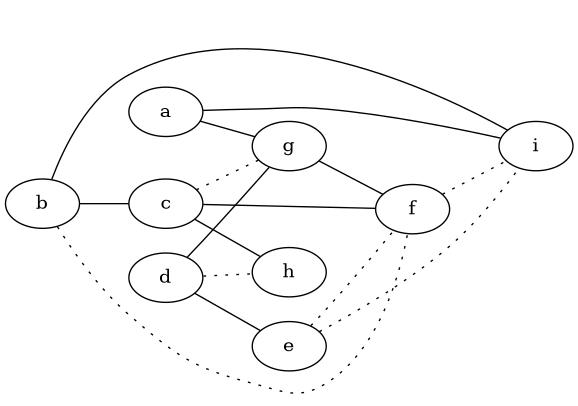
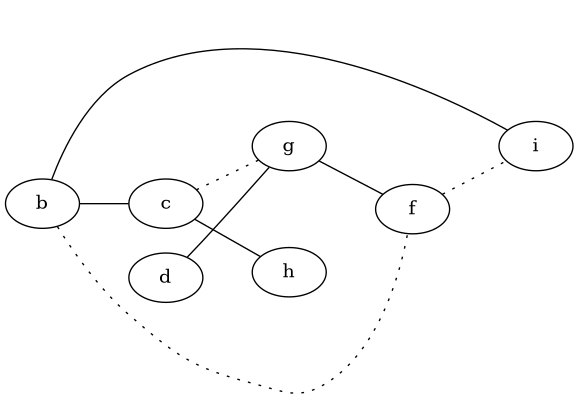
node "a": removed
edge "c" -- "f": removed
edge "h" -- "d": removed
node "e": removed
